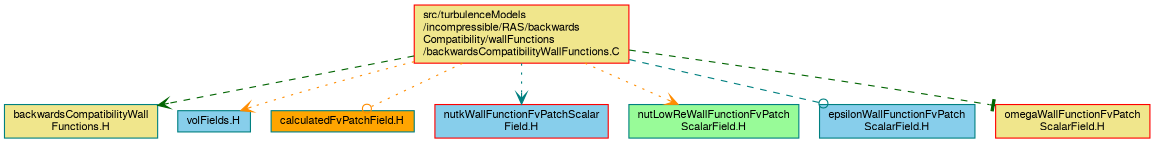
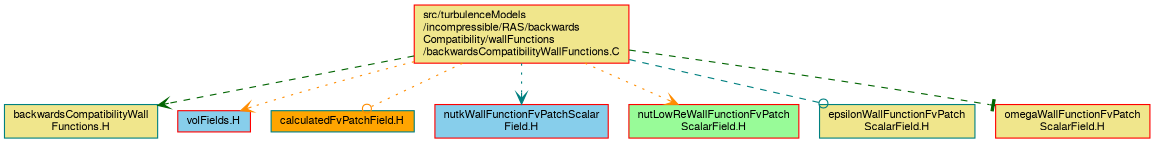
node "volFields.H": color teal -> red
node "nutLowReWallFunctionFvPatch ScalarField.H": color teal -> red
node "epsilonWallFunctionFvPatch ScalarField.H": fillcolor skyblue -> khaki
